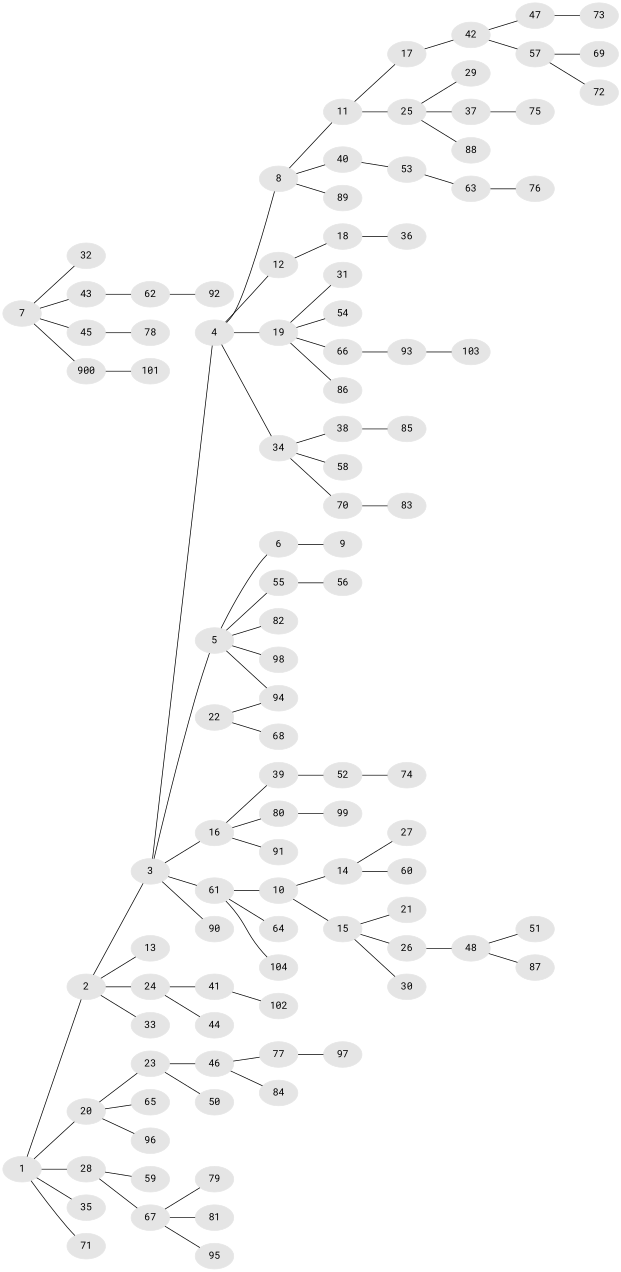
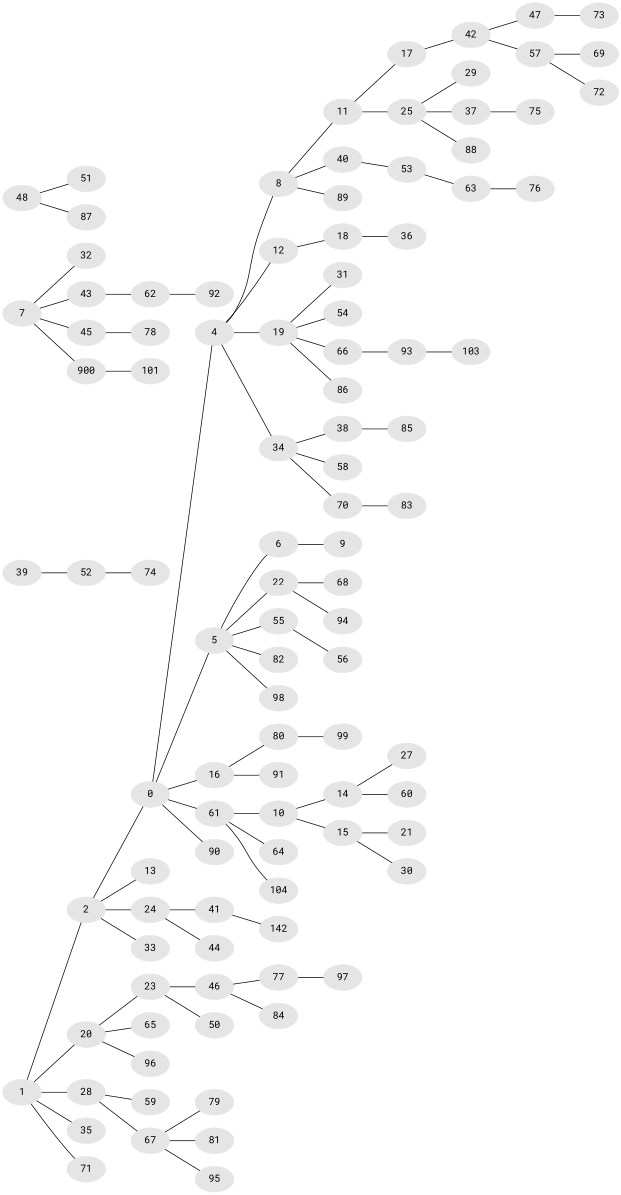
edge "5" -- "94": now "5" -- "22"
edge "39" -- "16": removed
node "3": label "3" -> "0"
node "26": removed
node "102": label "102" -> "142"
